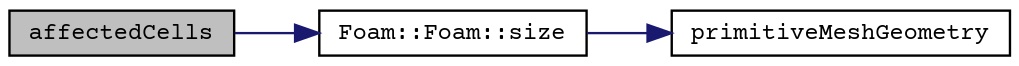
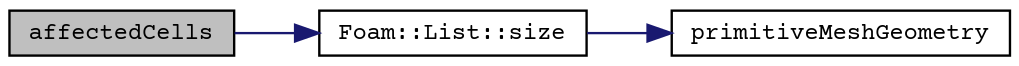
node "Foam::Foam::size": label "Foam::Foam::size" -> "Foam::List::size"
